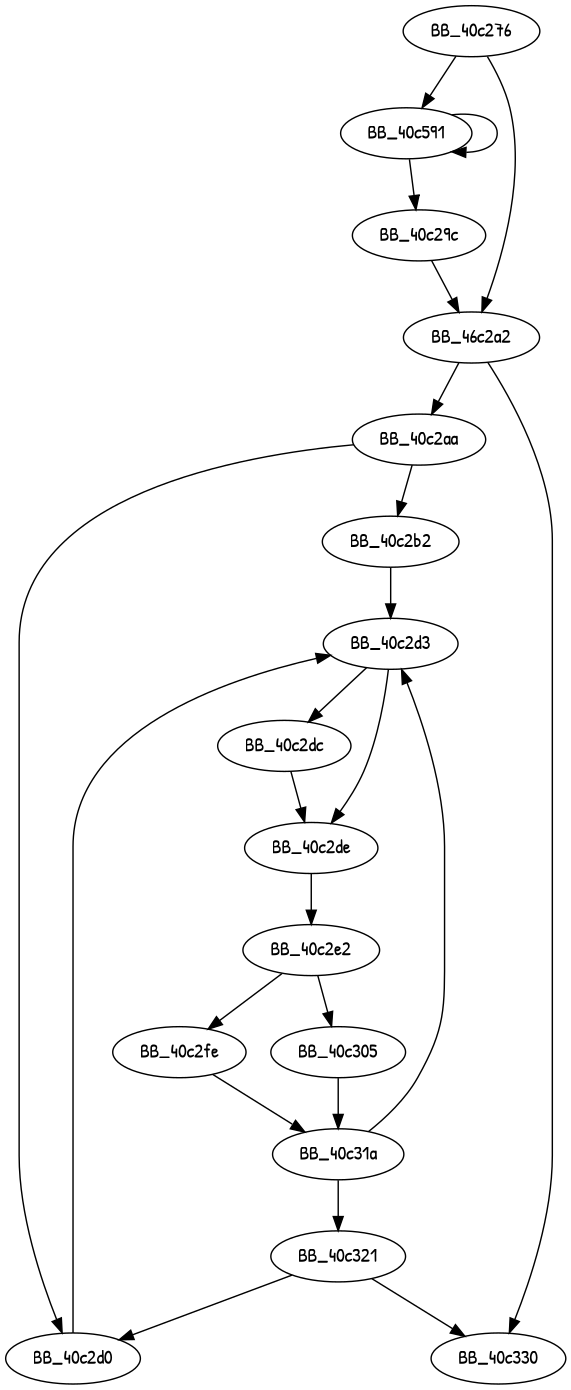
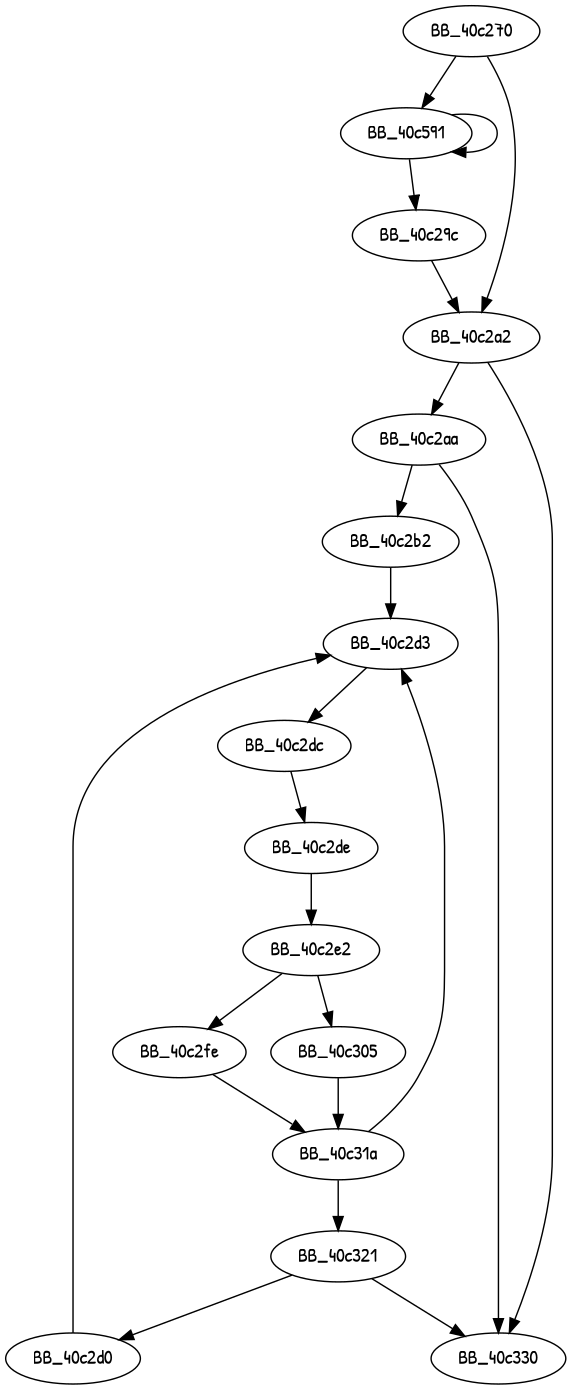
node "BB_40c276": label "BB_40c276" -> "BB_40c270"
node "BB_46c2a2": label "BB_46c2a2" -> "BB_40c2a2"
edge "BB_40c2d3" -> "BB_40c2de": removed
edge "BB_40c2aa" -> "BB_40c2d0": now "BB_40c2aa" -> "BB_40c330"
